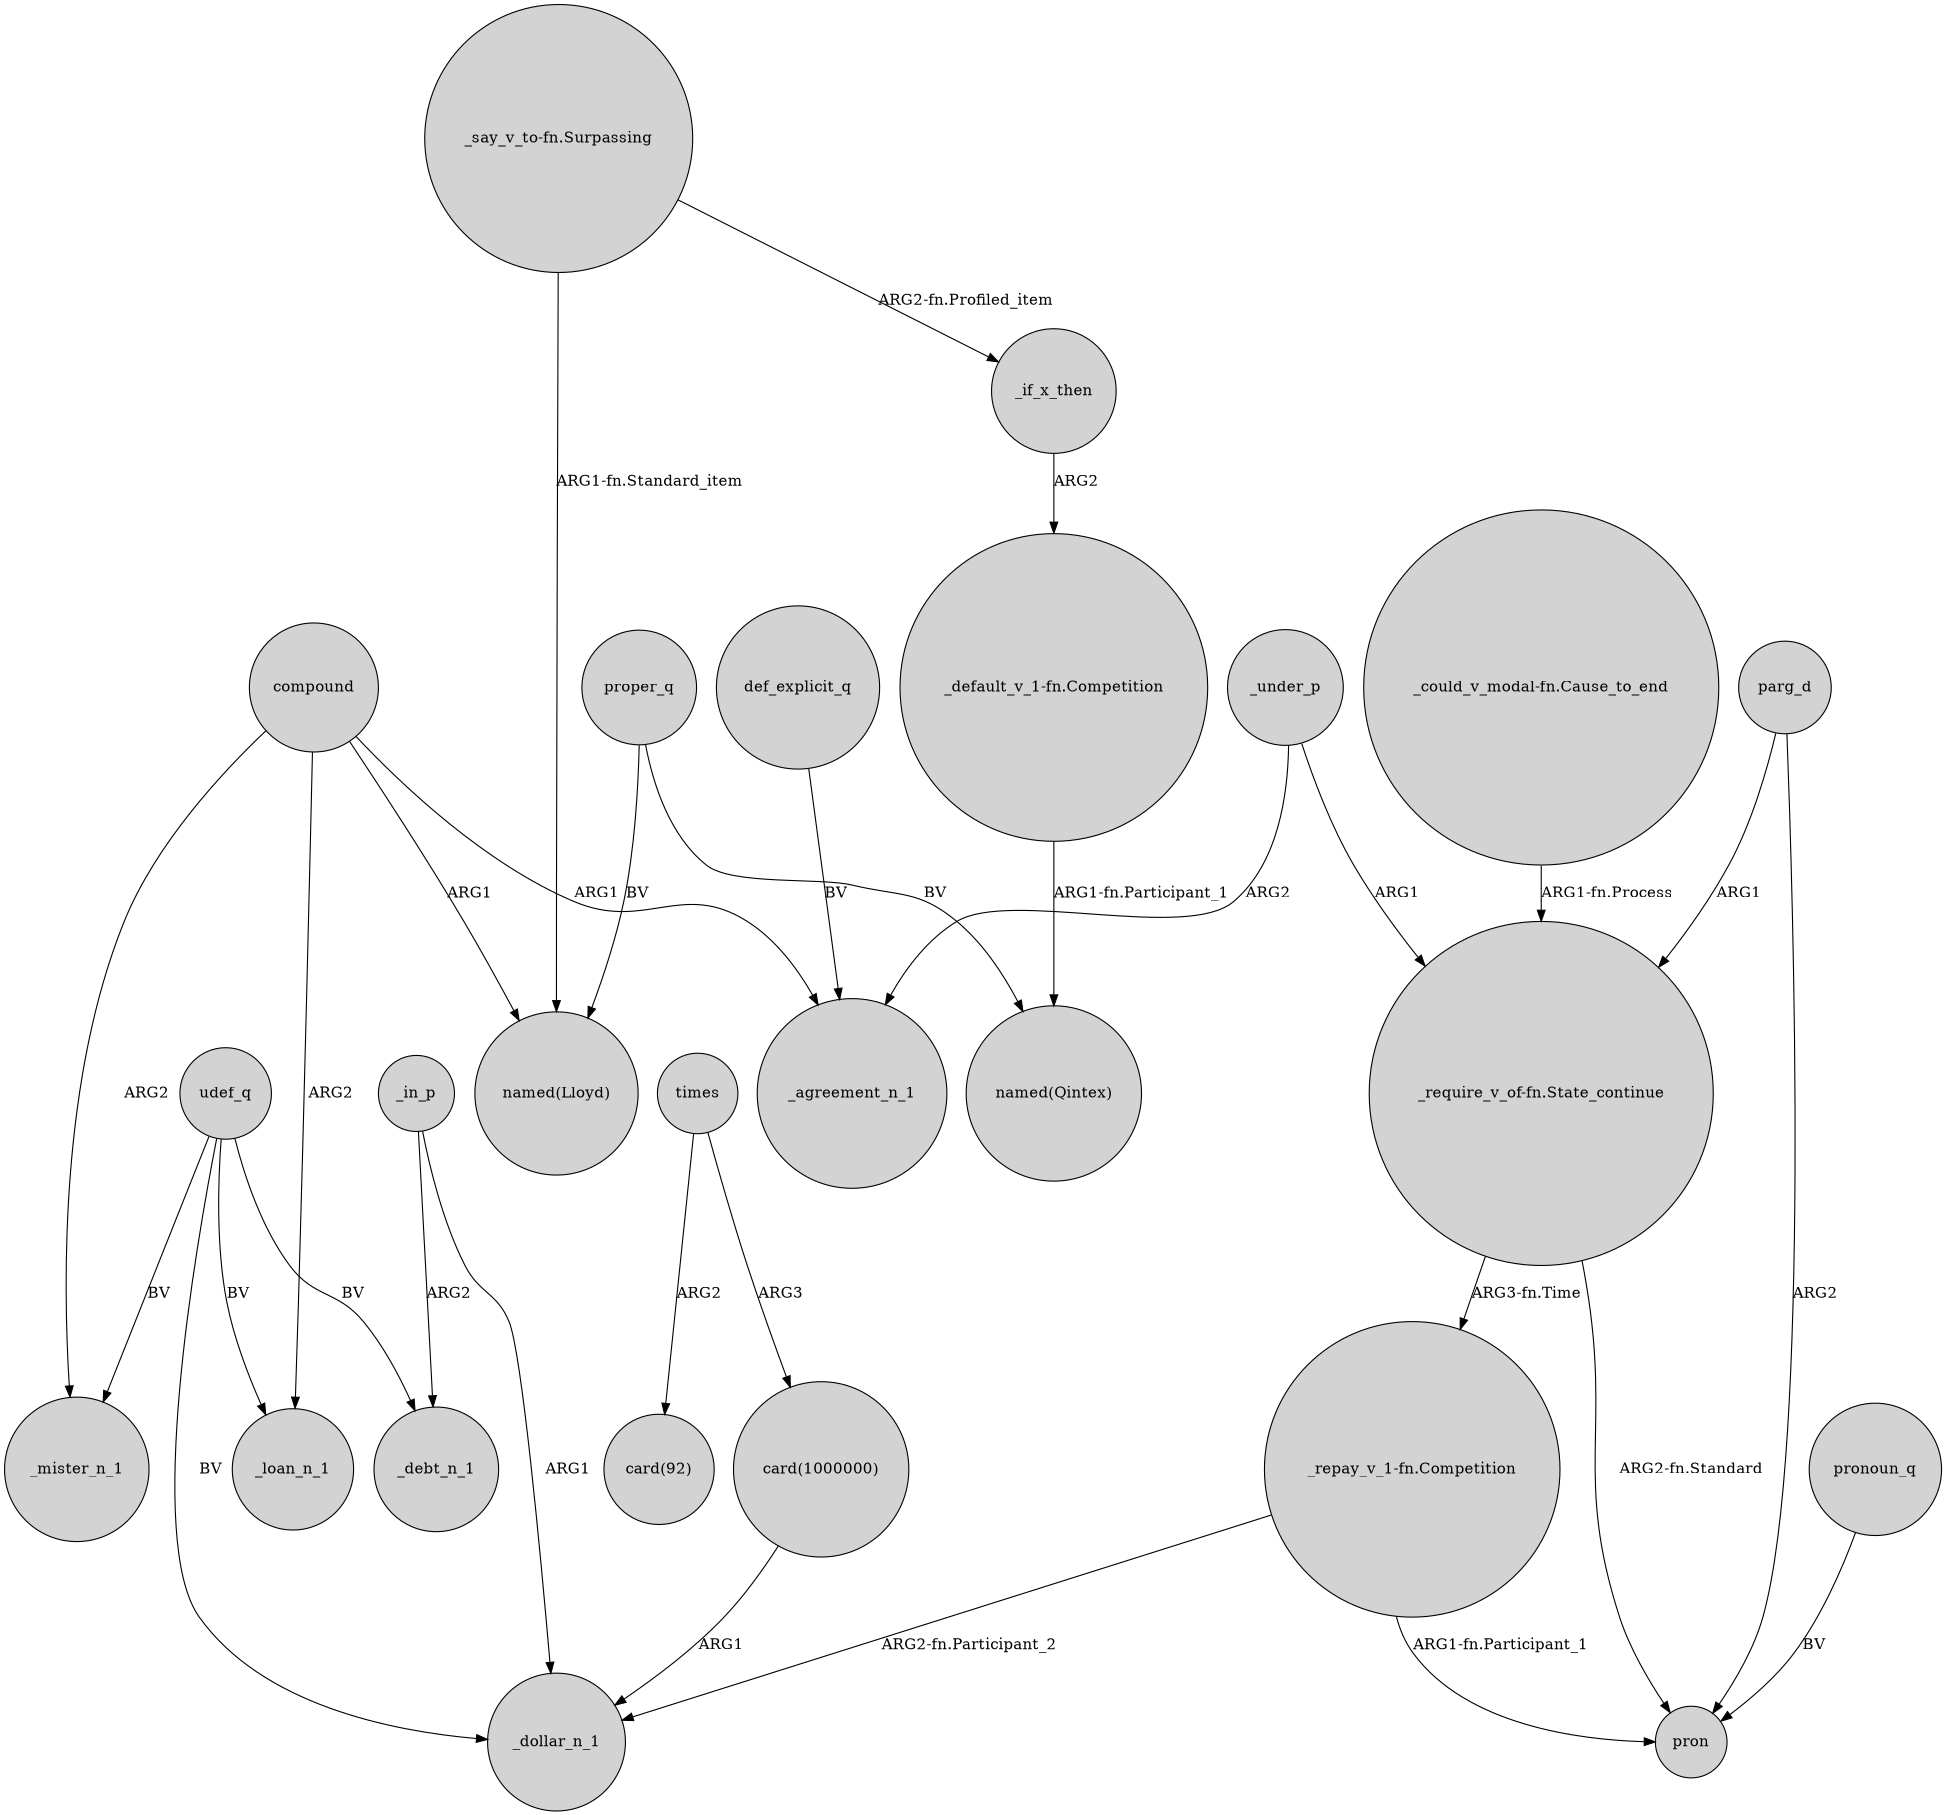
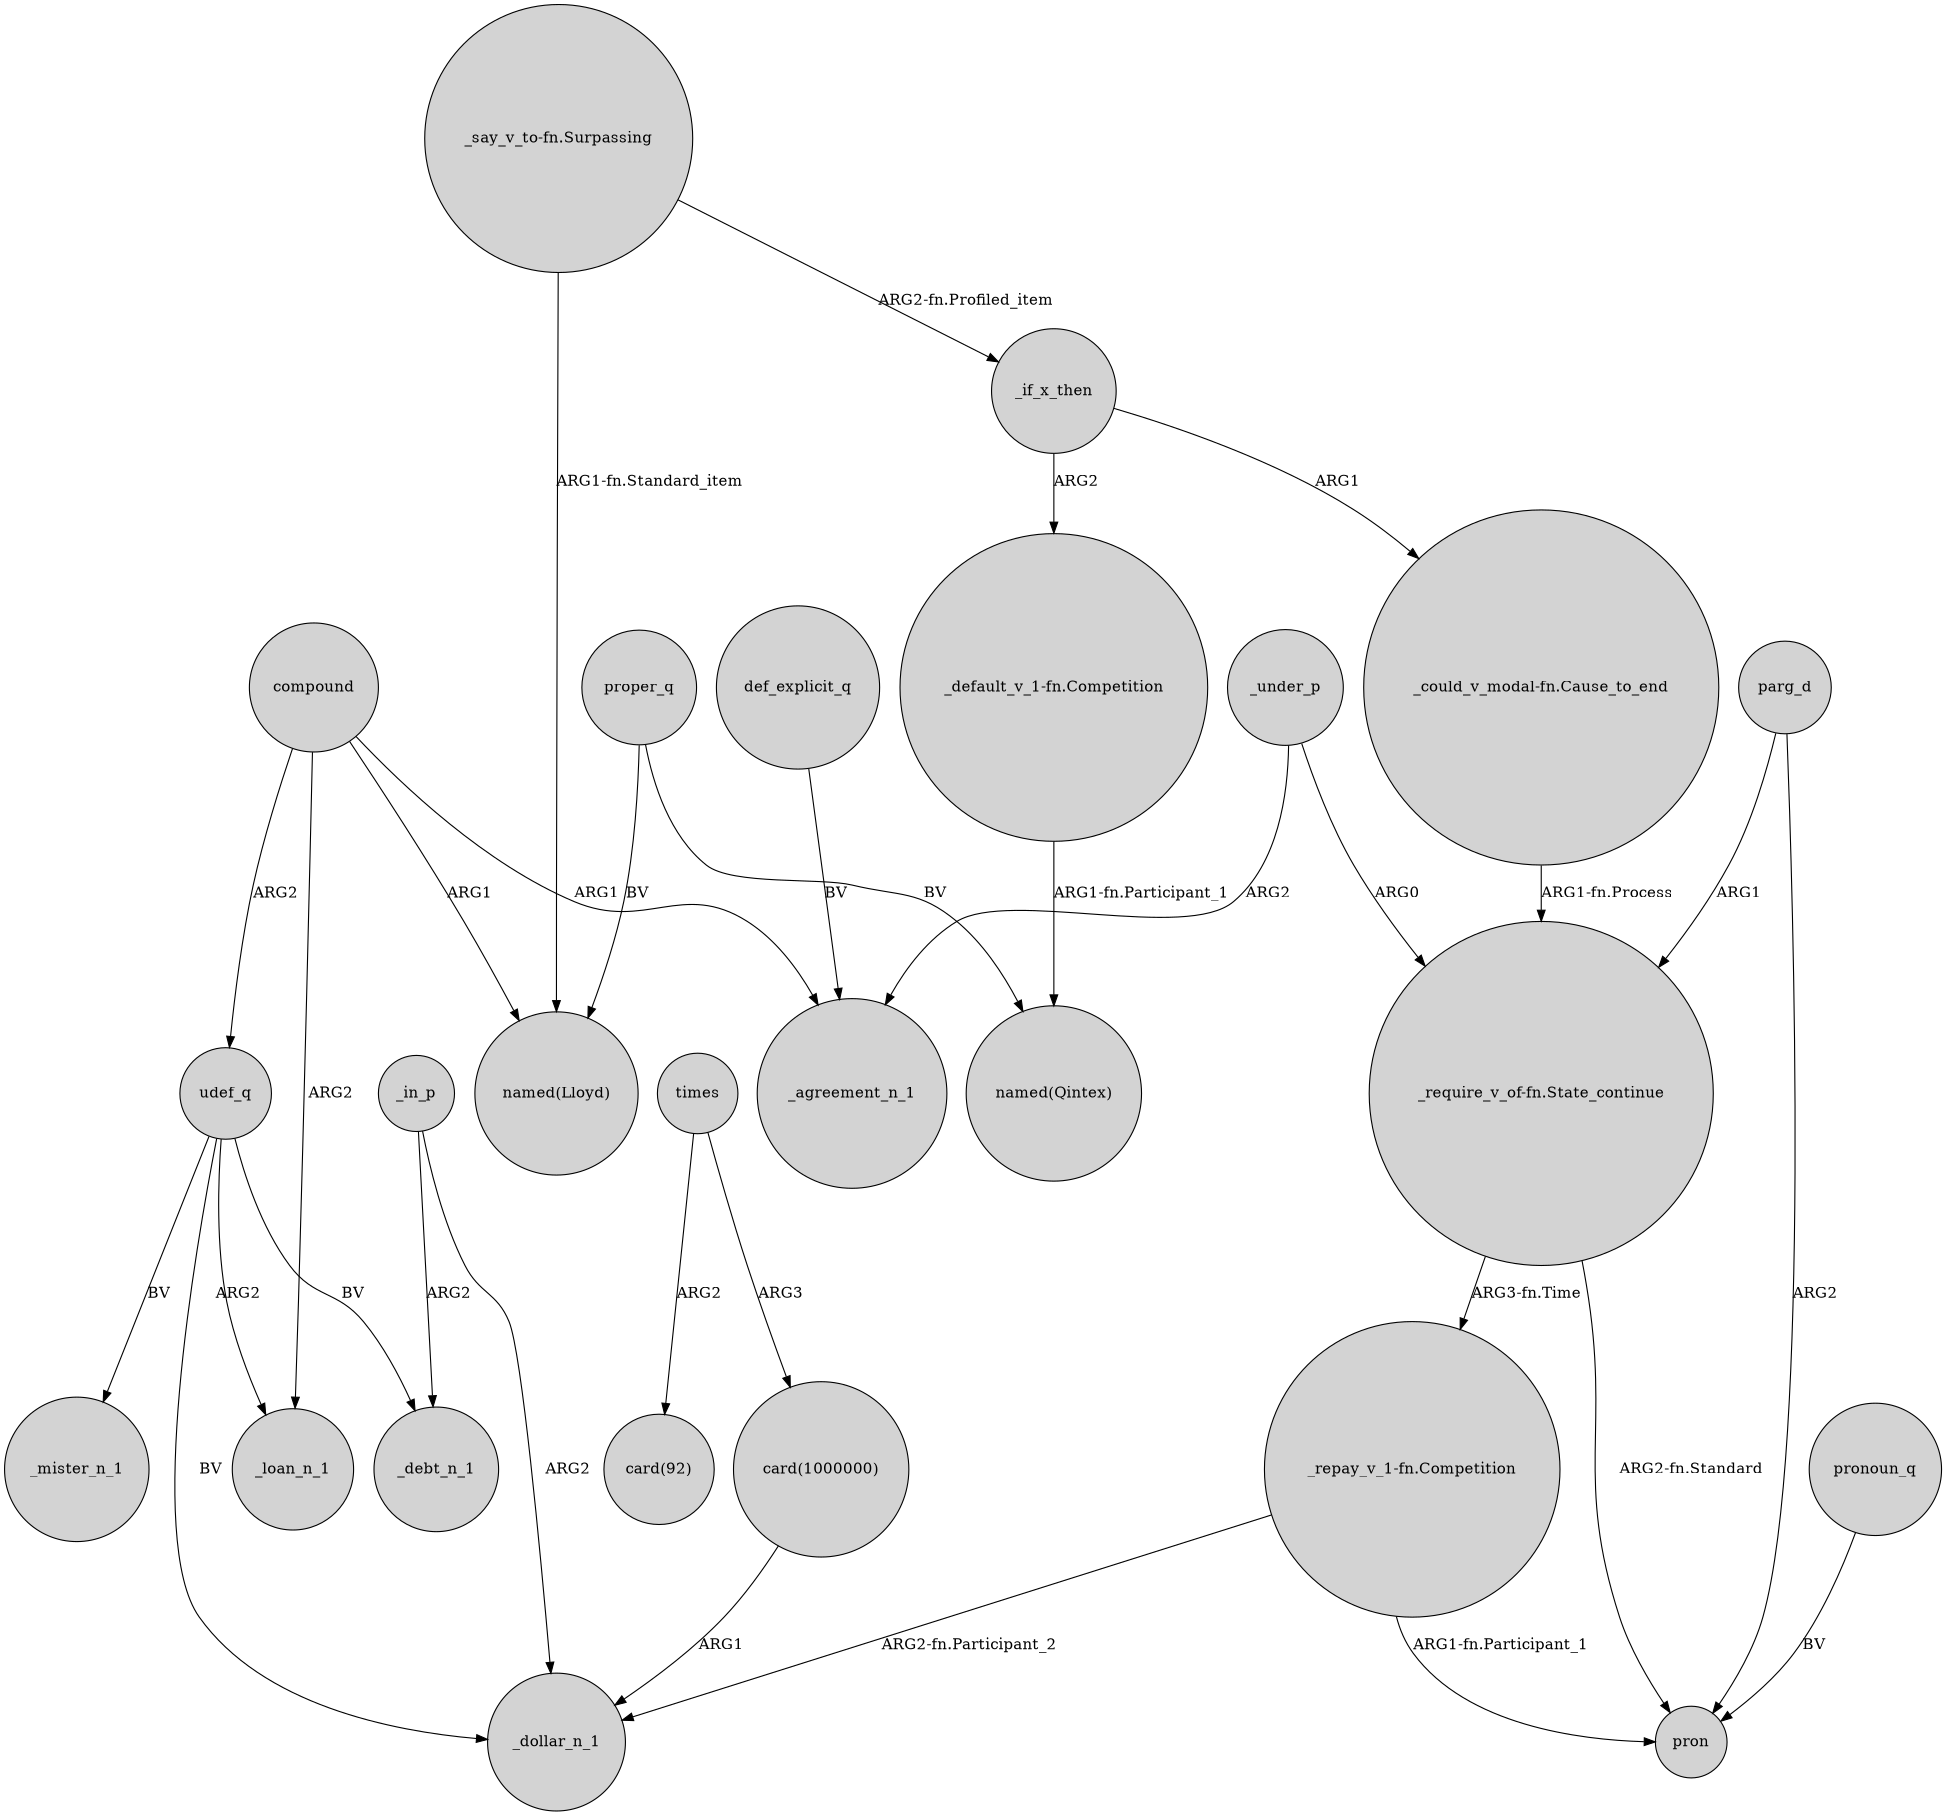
edge "_if_x_then" -> "_could_v_modal-fn.Cause_to_end": added, label "ARG1"
edge "_under_p" -> "_require_v_of-fn.State_continue": label "ARG1" -> "ARG0"
edge "compound" -> "_mister_n_1": now "compound" -> "udef_q"
edge "udef_q" -> "_loan_n_1": label "BV" -> "ARG2"
edge "_in_p" -> "_dollar_n_1": label "ARG1" -> "ARG2"
